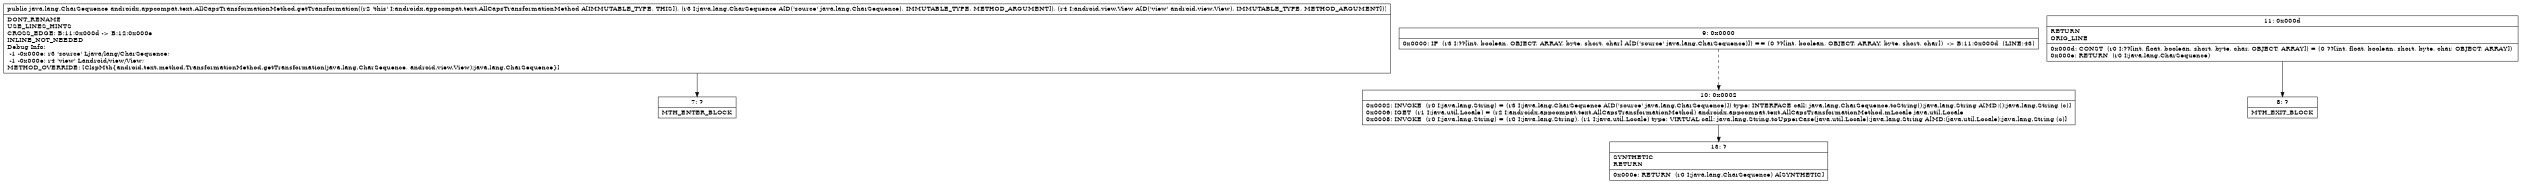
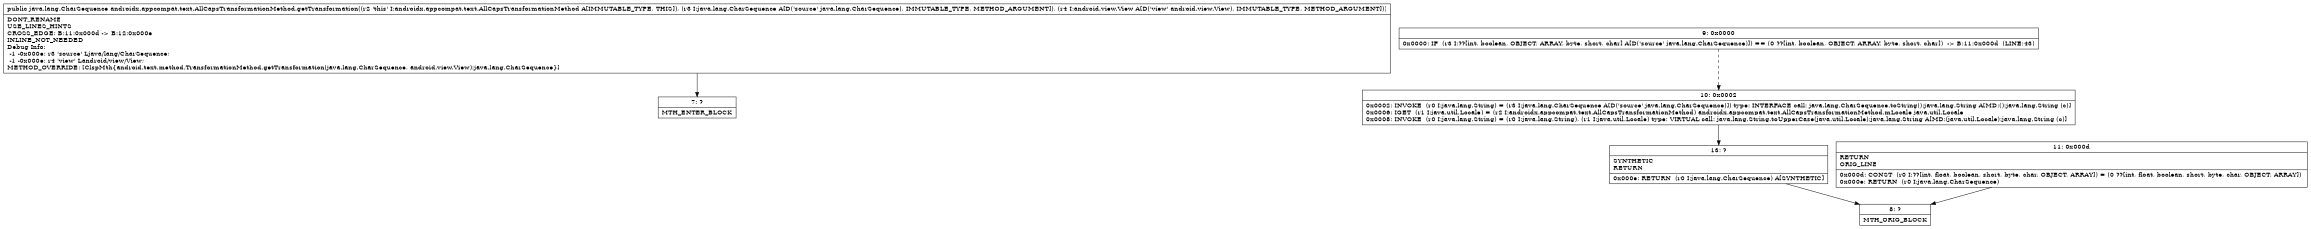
node "8: ?": text "MTH_EXIT_BLOCK" -> "MTH_ORIG_BLOCK"
edge "13: ?" -> "8: ?": added
